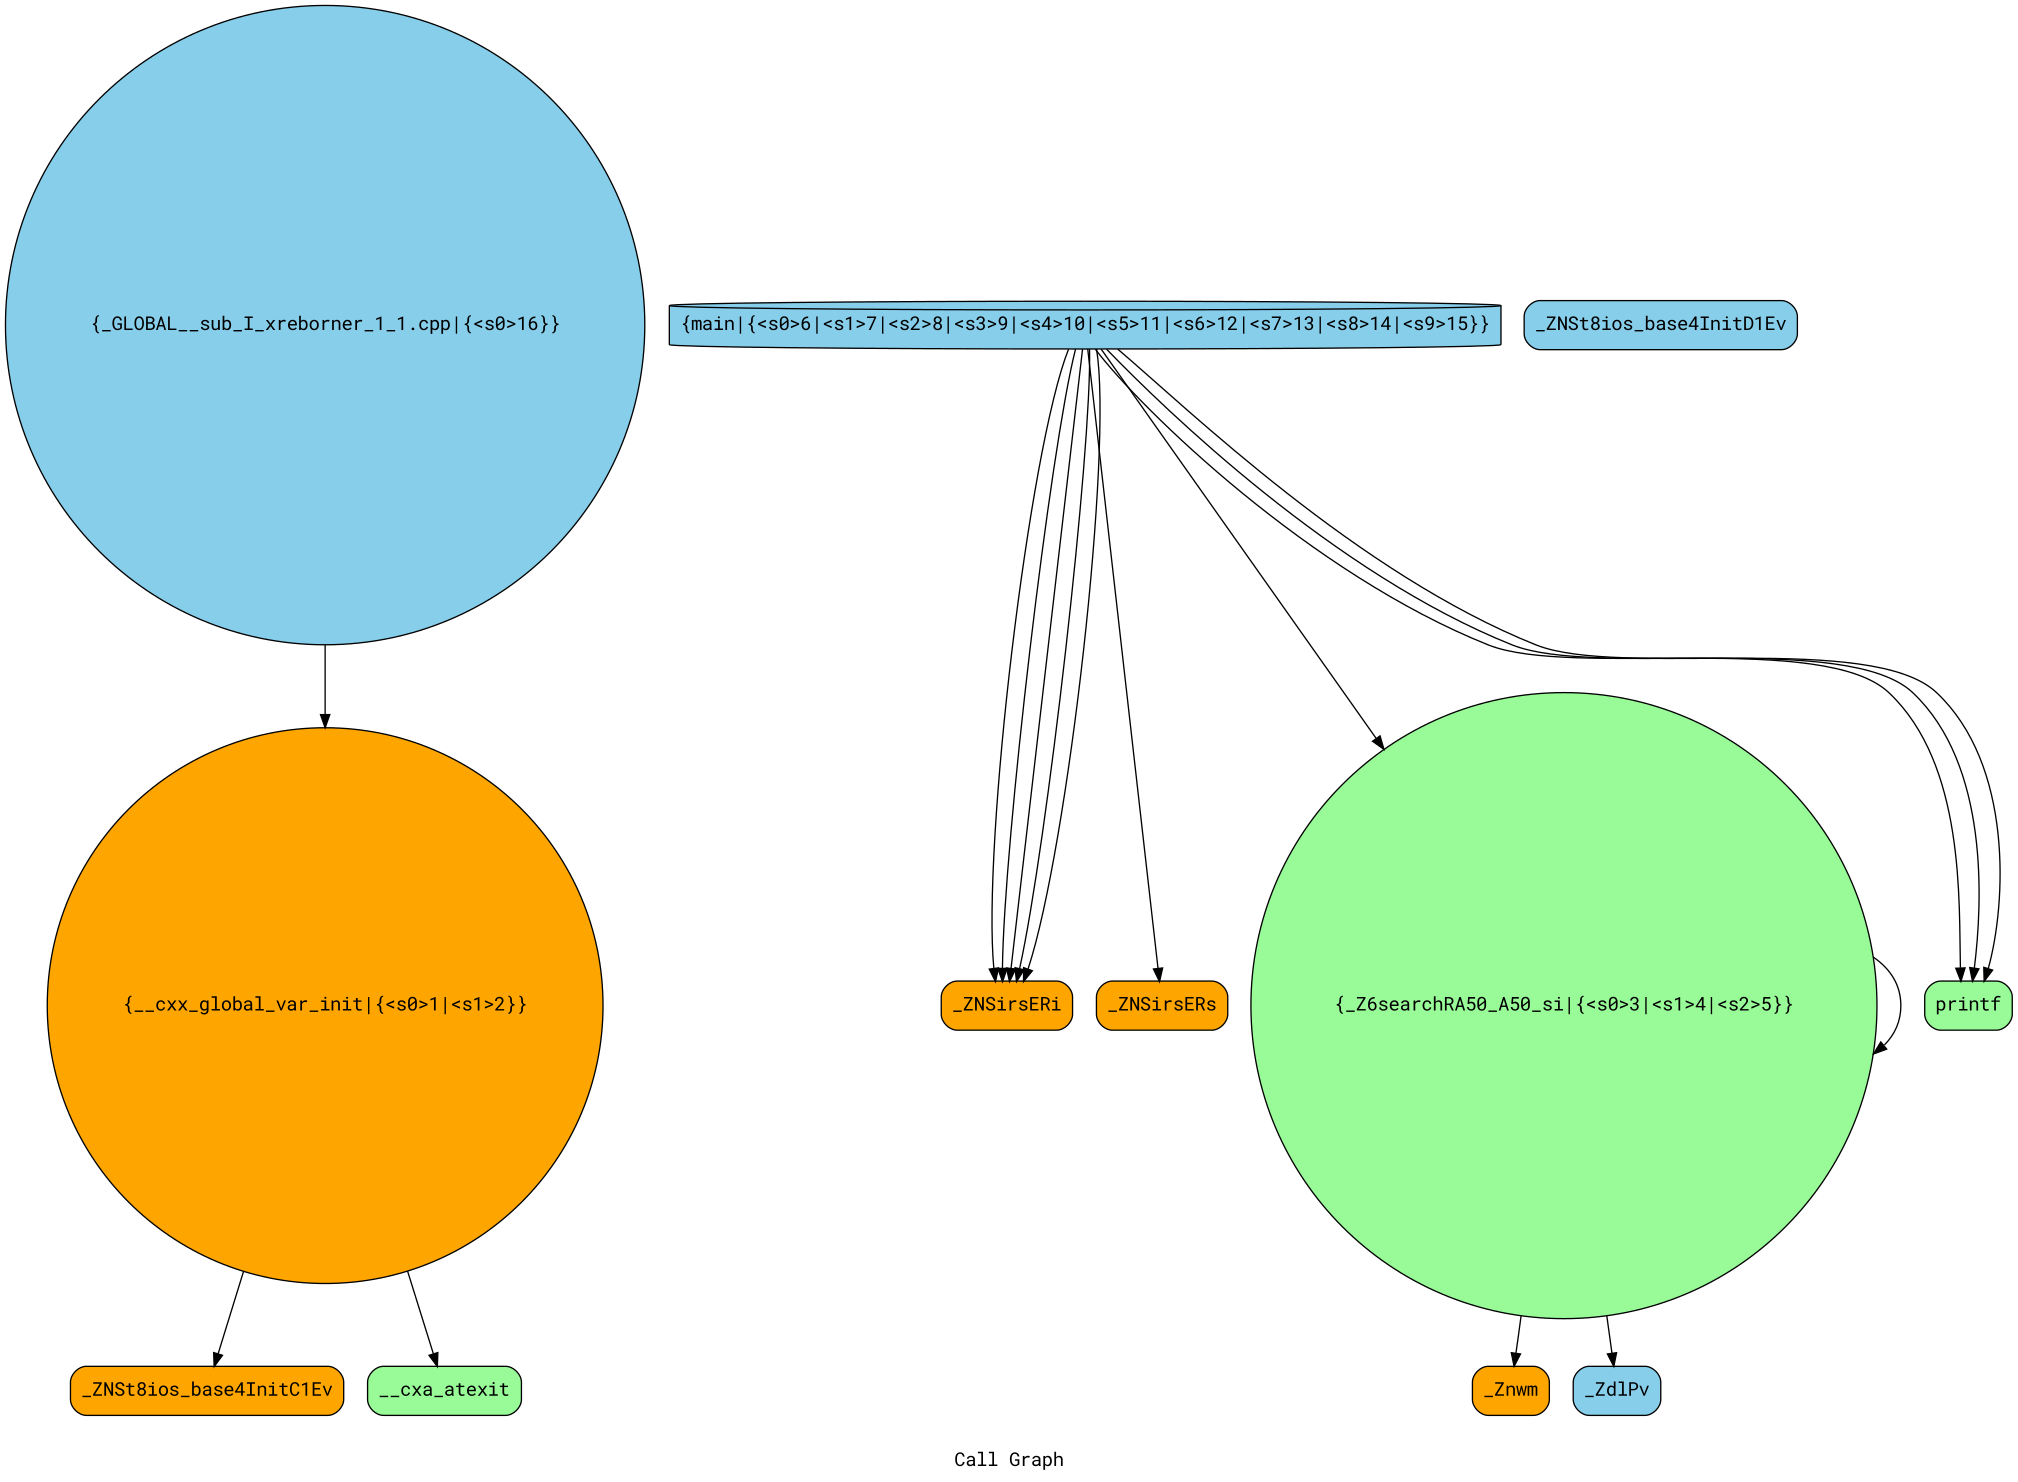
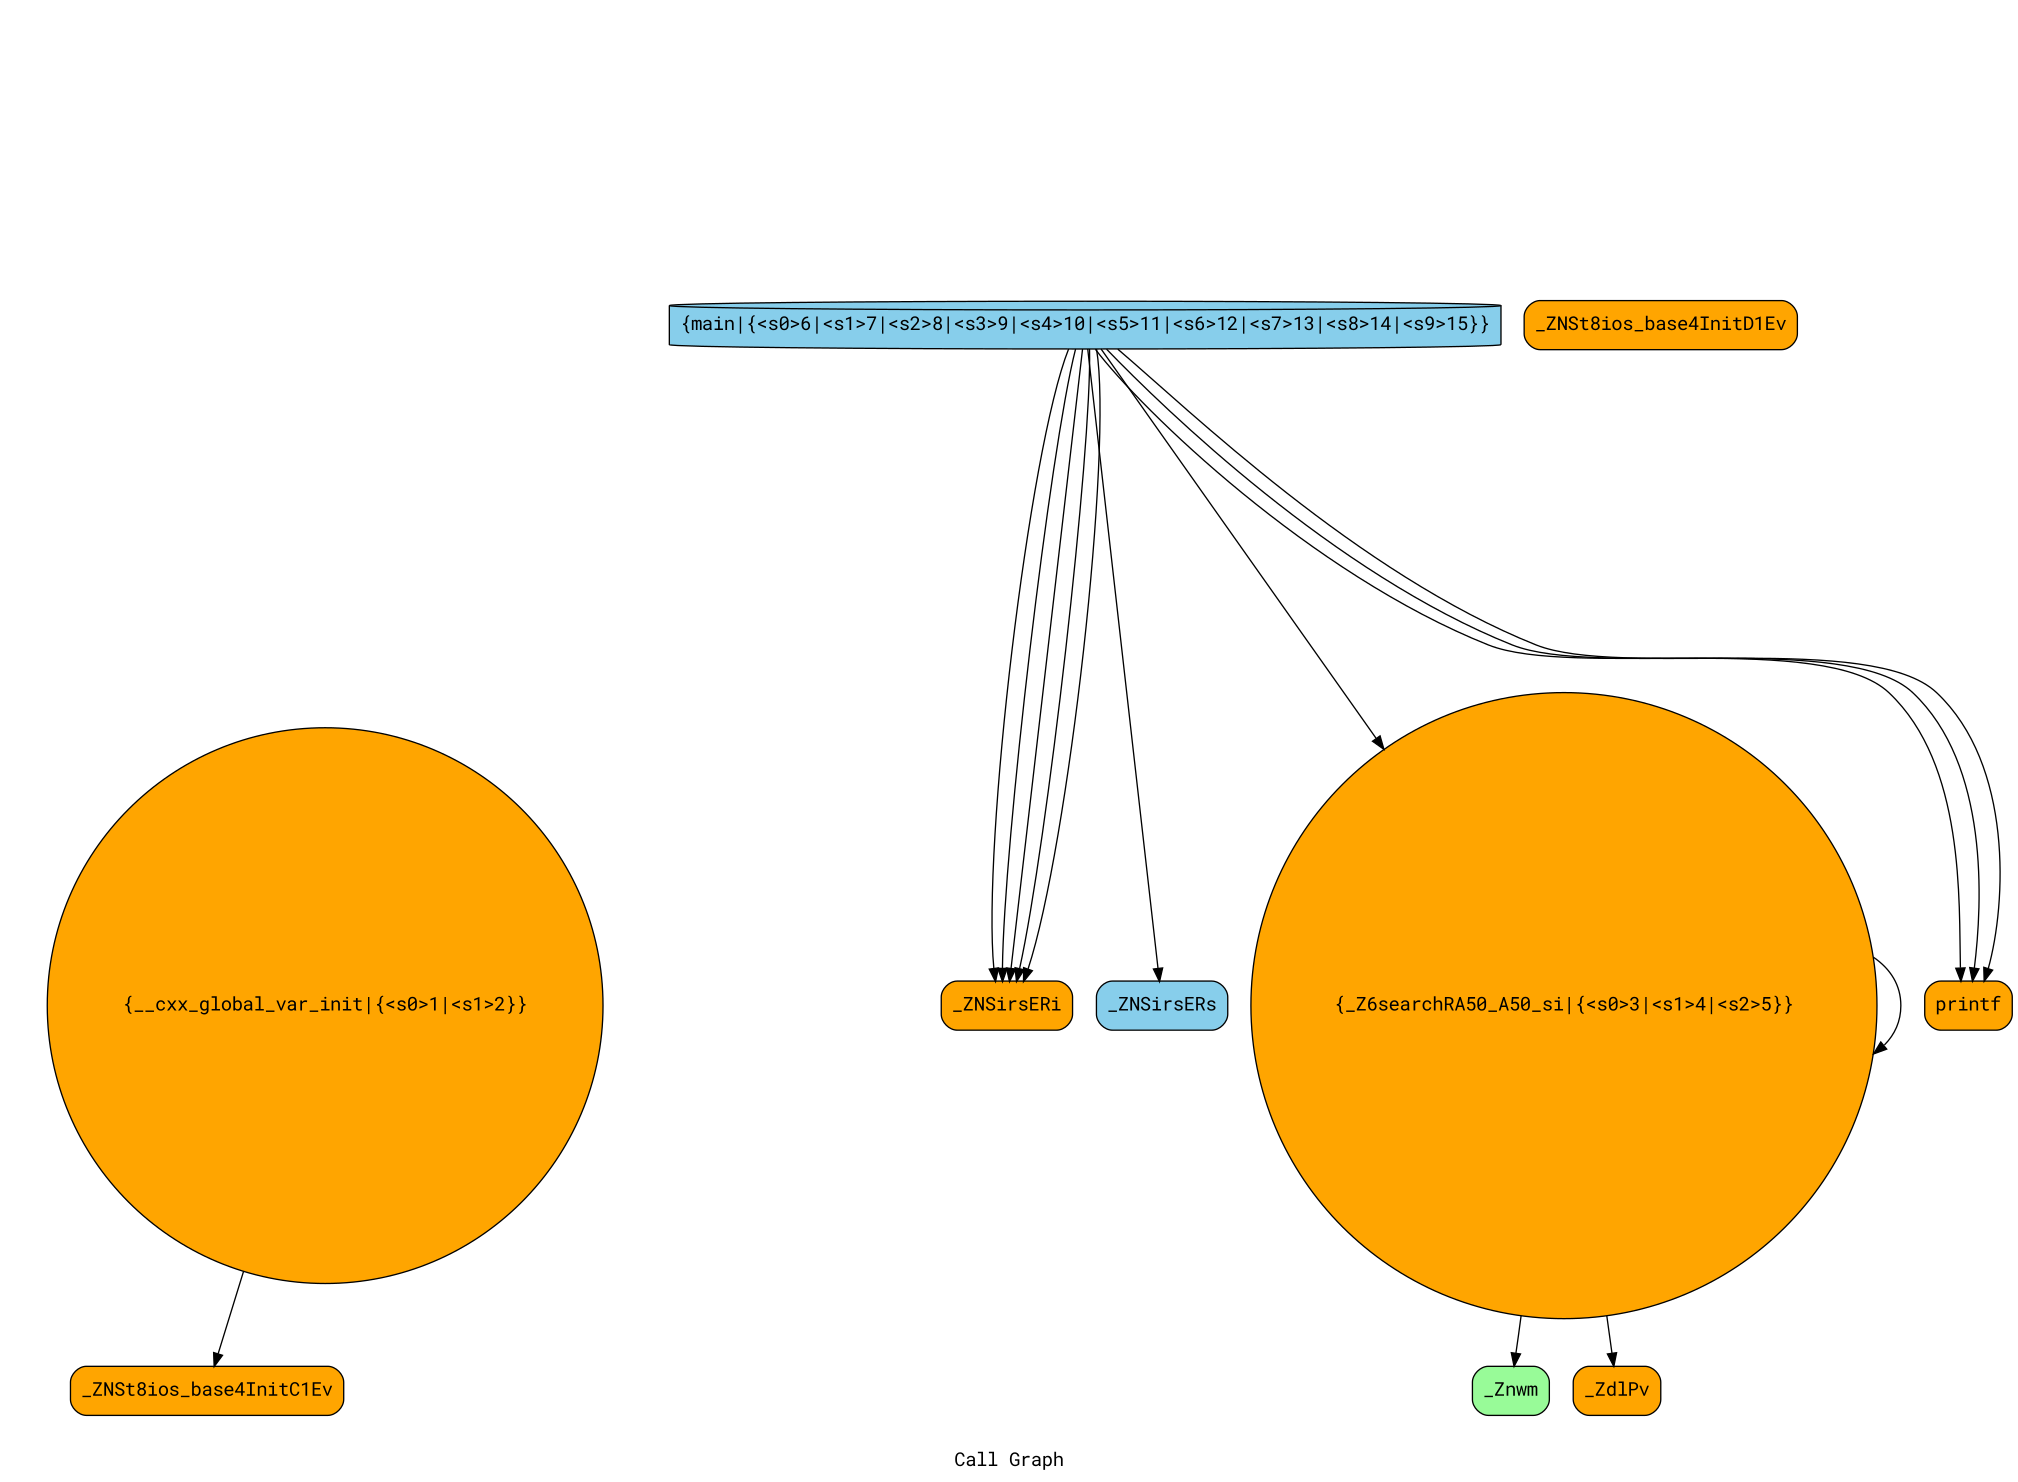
node "{_GLOBAL__sub_I_xreborner_1_1.cpp|{<s0>16}}": removed
node "_ZNSt8ios_base4InitD1Ev": fillcolor skyblue -> orange
node "_ZNSirsERs": fillcolor orange -> skyblue
node "{_Z6searchRA50_A50_si|{<s0>3|<s1>4|<s2>5}}": fillcolor palegreen -> orange
node "printf": fillcolor palegreen -> orange
node "__cxa_atexit": removed
node "_Znwm": fillcolor orange -> palegreen
node "_ZdlPv": fillcolor skyblue -> orange
